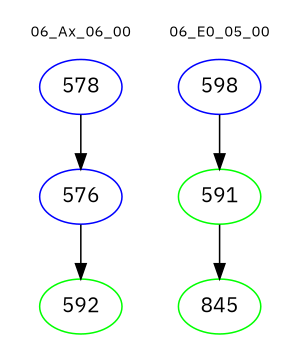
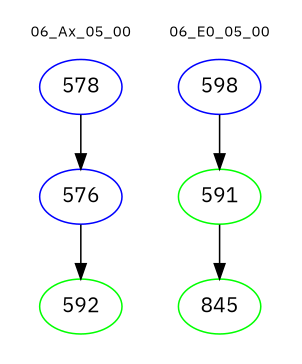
cluster "06_Ax_06_00": label "06_Ax_06_00" -> "06_Ax_05_00"
